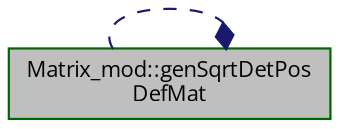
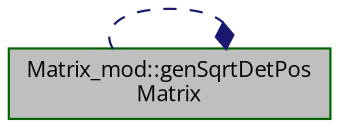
node "Matrix_mod::genSqrtDetPos DefMat": label "Matrix_mod::genSqrtDetPos DefMat" -> "Matrix_mod::genSqrtDetPos Matrix"
